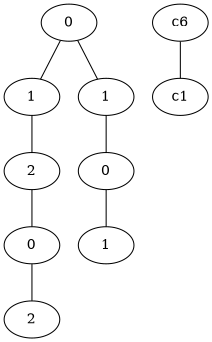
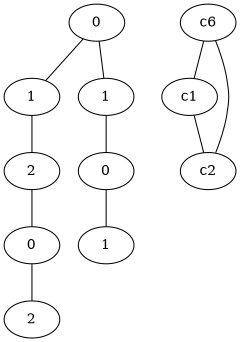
node "c2": added
